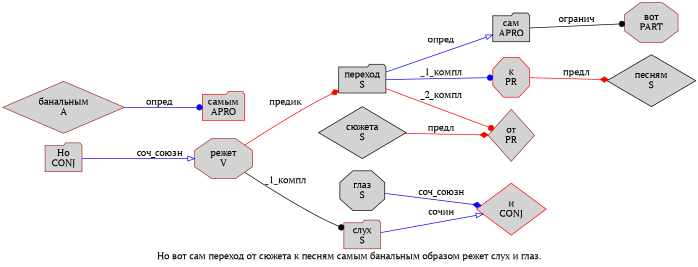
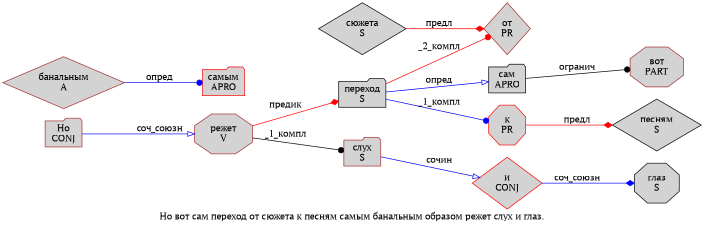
edge "глаз S" -> "и CONJ": reversed
